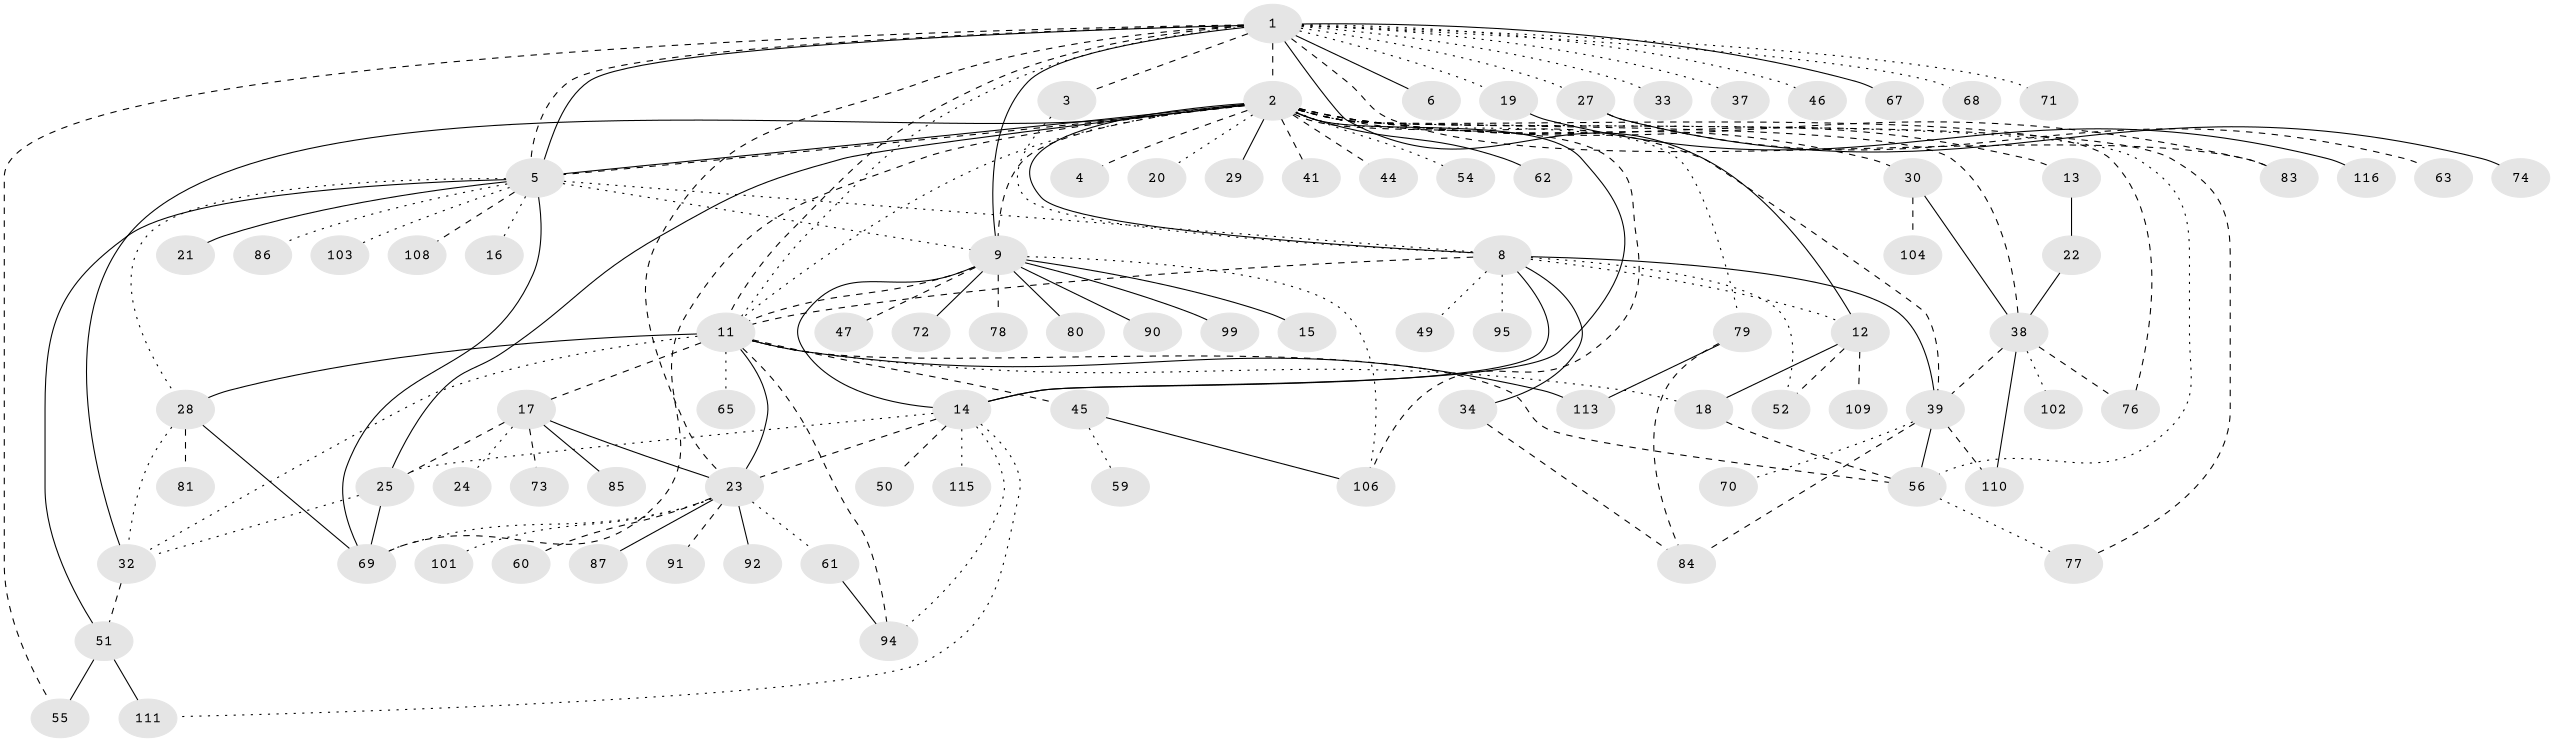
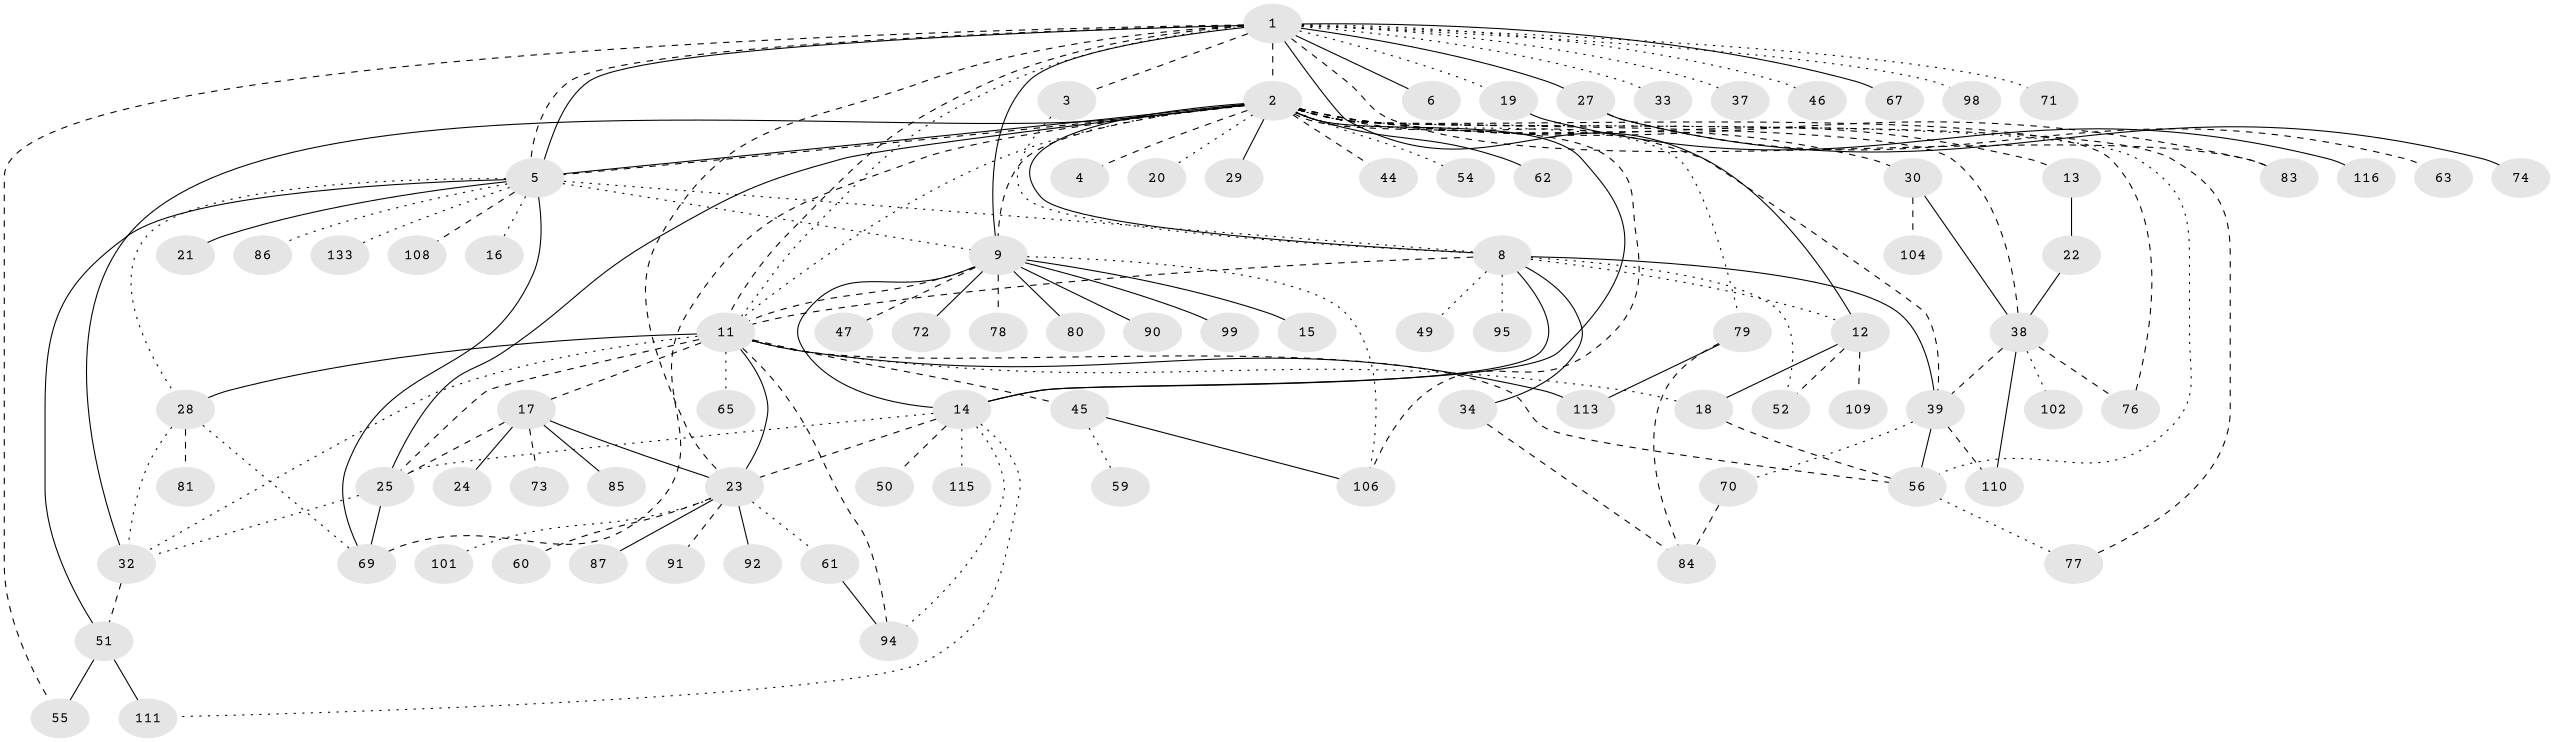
edge "1" -- "27": style dotted -> solid
node "68": label "68" -> "98"
node "41": removed
node "103": label "103" -> "133"
edge "11" -- "25": added
edge "17" -- "24": style dotted -> solid
edge "28" -- "69": style solid -> dotted
edge "39" -- "84": now "70" -- "84"
edge "23" -- "69": removed
